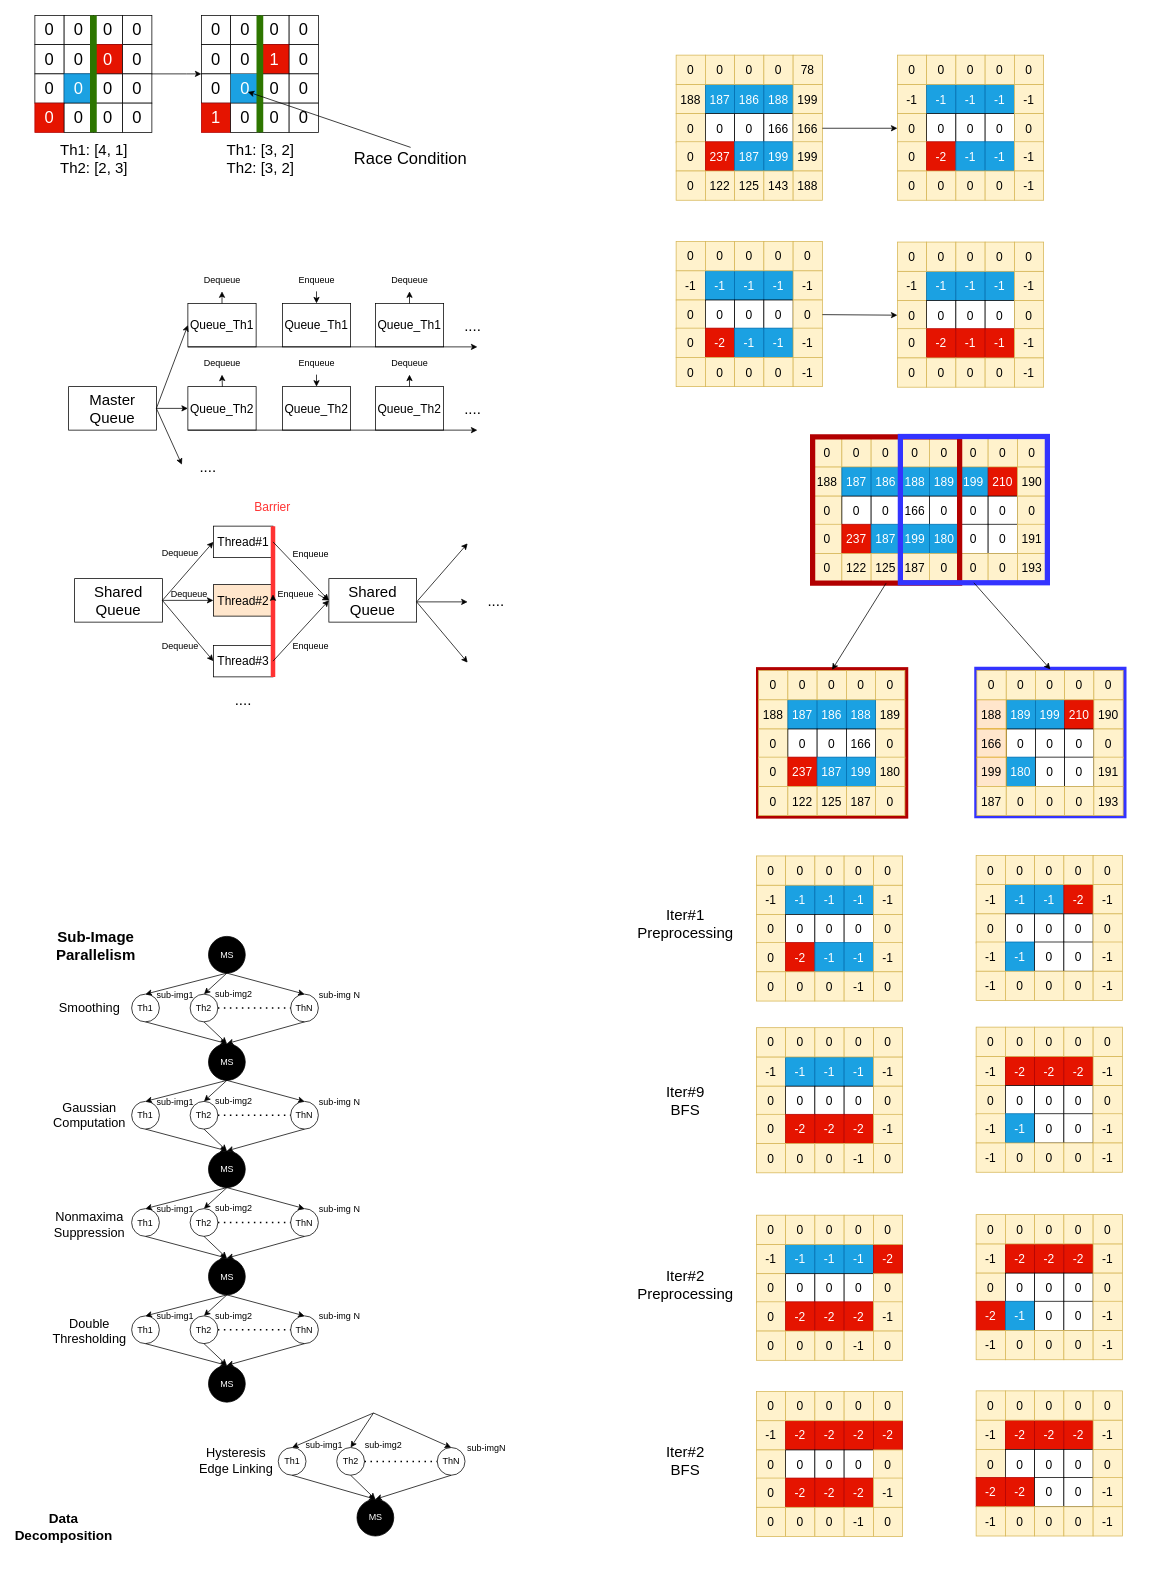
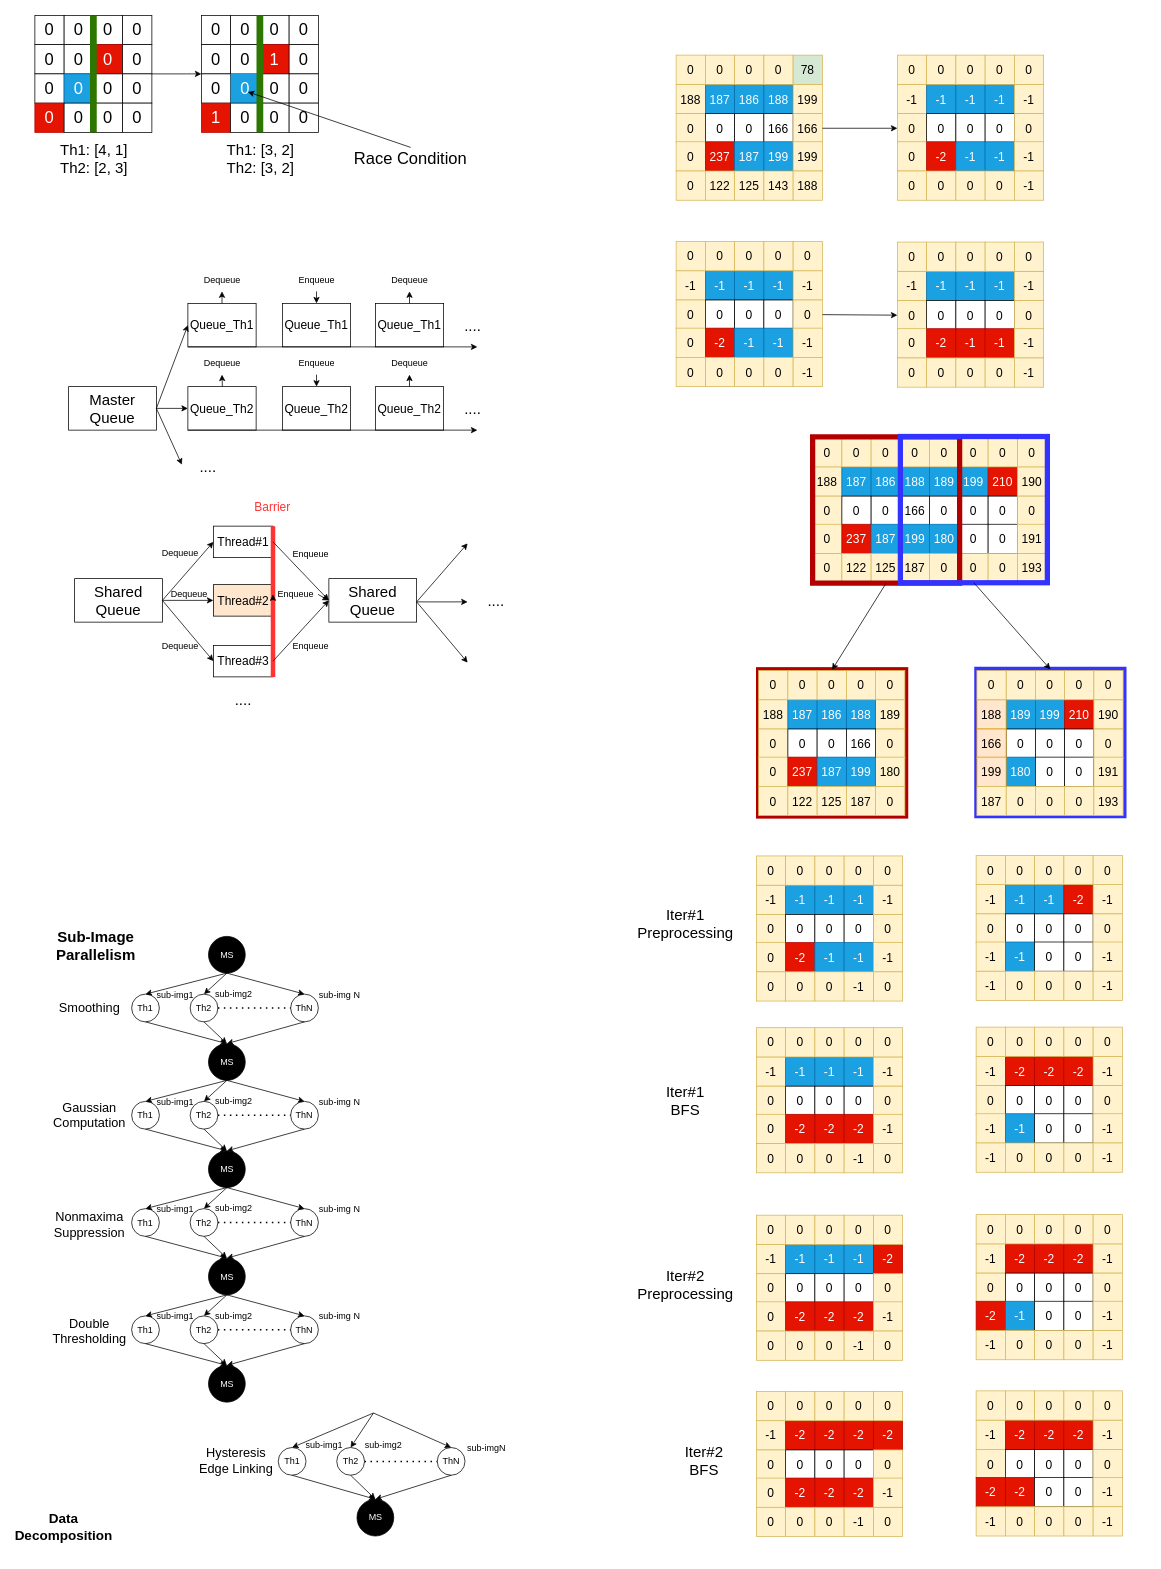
node "78": fillcolor #fff2cc -> #d5e8d4
node "Iter#9 BFS": label "Iter#9 BFS" -> "Iter#1 BFS"
node "Iter#2 BFS": moved (686, 1461) -> (704, 1461)
